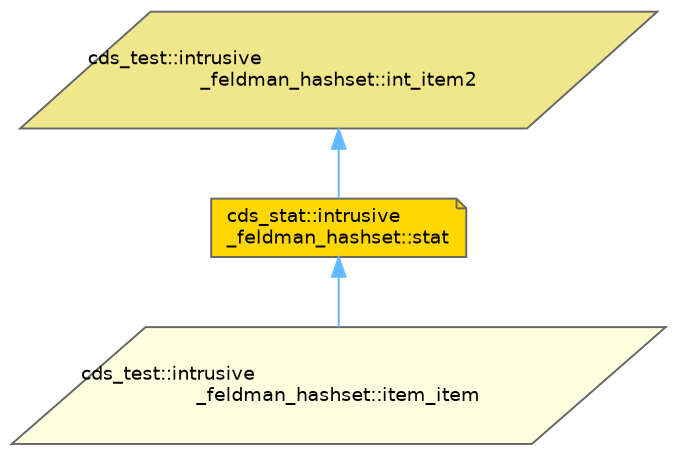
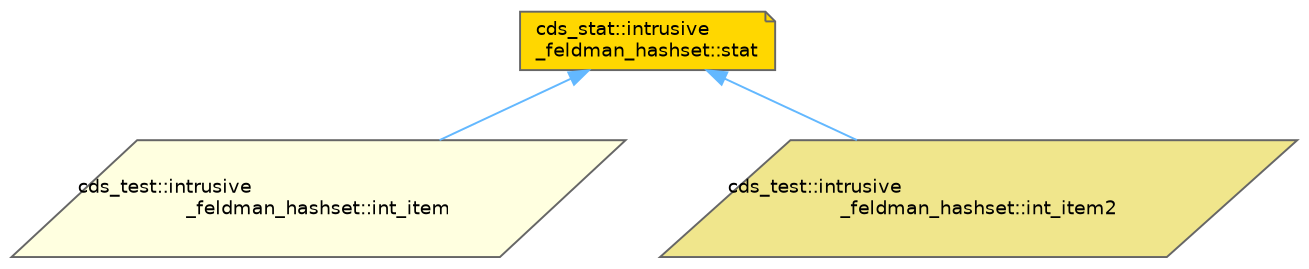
edge "cds_stat::intrusive _feldman_hashset::stat" -> "cds_test::intrusive _feldman_hashset::int_item2": reversed
node "cds_test::intrusive _feldman_hashset::item_item": label "cds_test::intrusive _feldman_hashset::item_item" -> "cds_test::intrusive _feldman_hashset::int_item"
